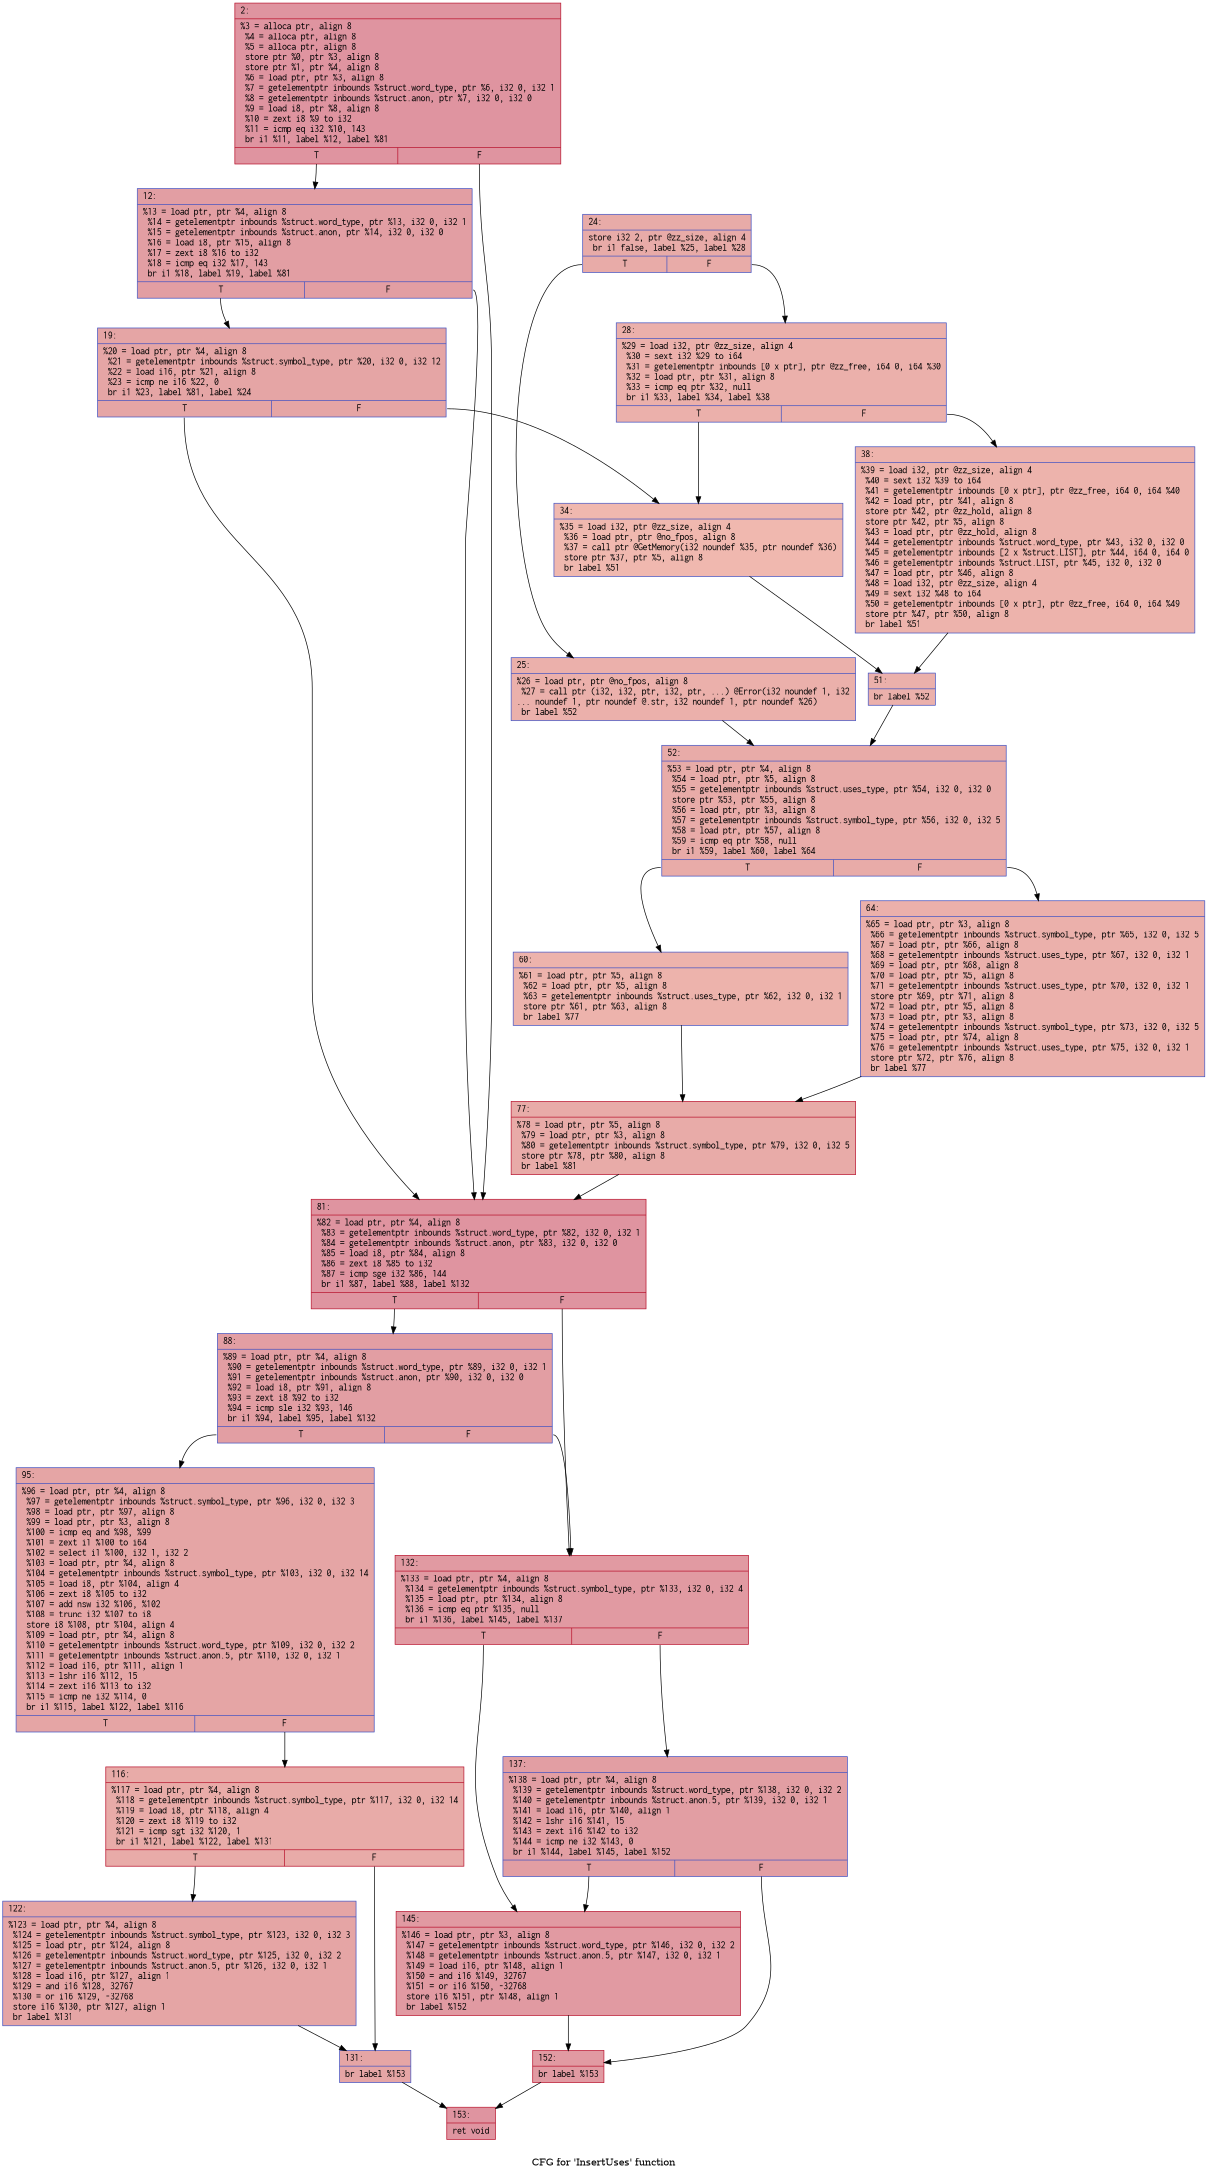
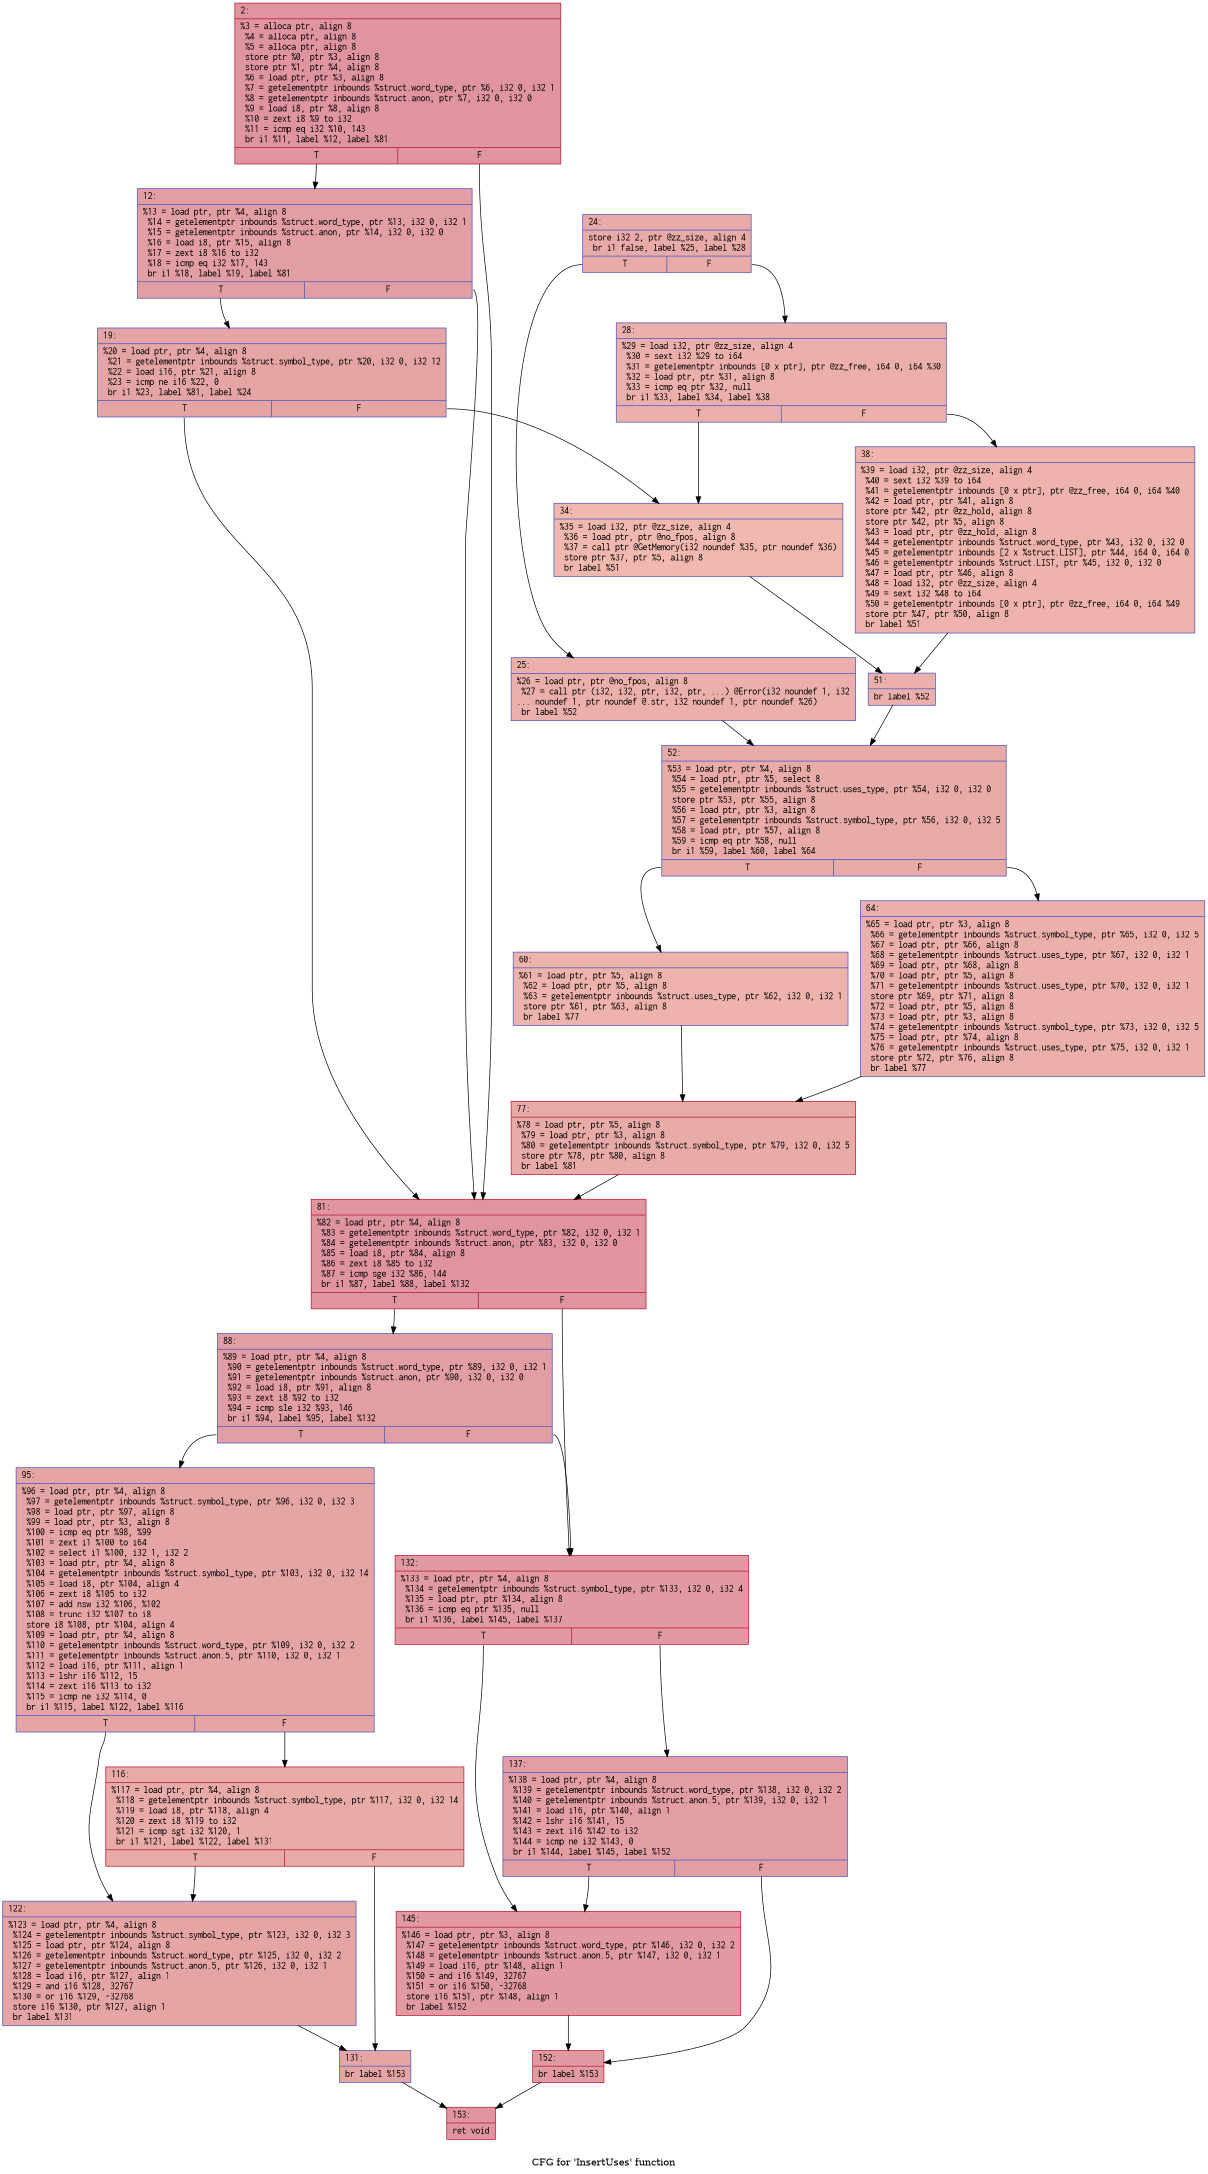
node "52:": text "%54 = load ptr, ptr %5, align 8" -> "%54 = load ptr, ptr %5, select 8"
node "95:": text "%100 = icmp eq and %98, %99" -> "%100 = icmp eq ptr %98, %99"
edge "95:" -> "122:": added
